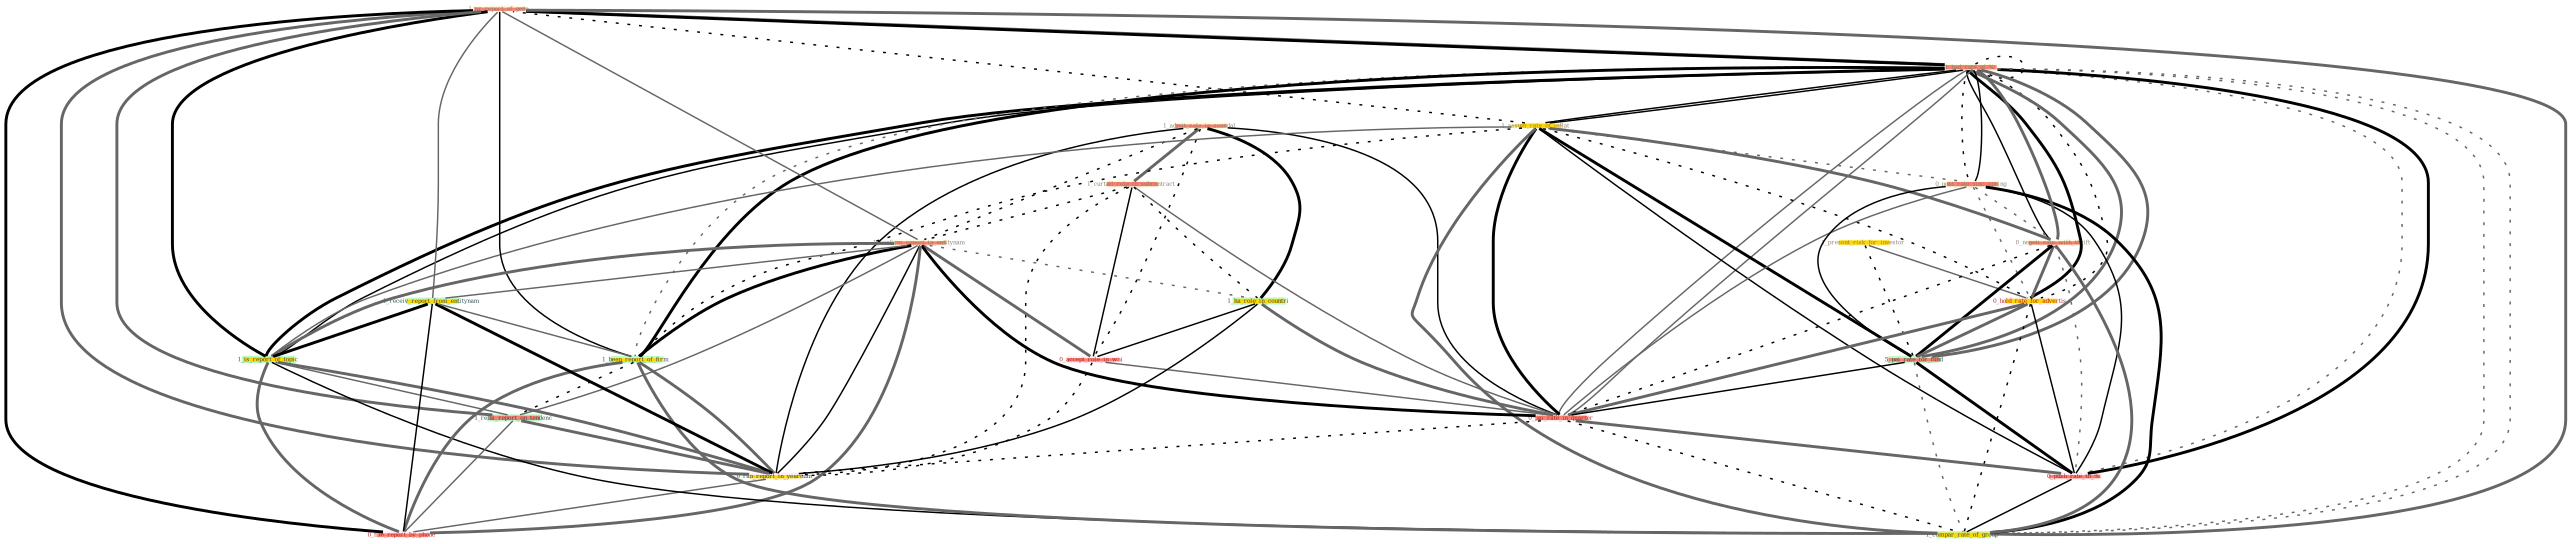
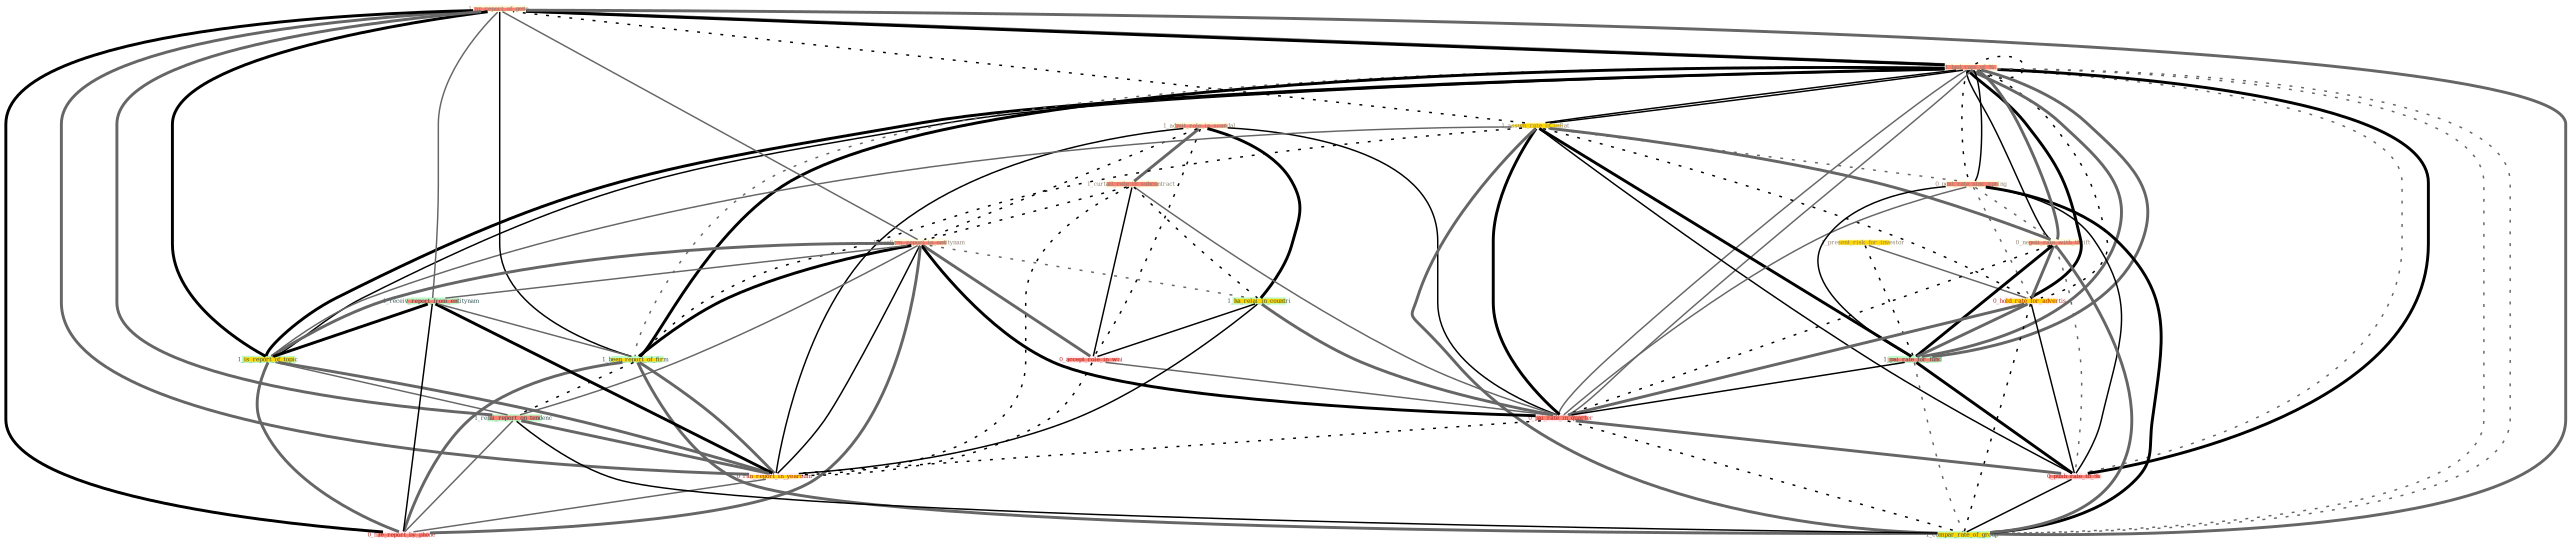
node "1_receiv_report_from_entitynam": fillcolor gold -> salmon
node "1_ha_role_in_countri": label "1_ha_role_in_countri" -> "1_ha_relai_in_countri"
node "5_pai_rate_for_fund": label "5_pai_rate_for_fund" -> "1_pai_rate_for_fund"
node "0_ran_report_in_yearnum": fontcolor #2f4f4f -> #b22222
edge "1_is_report_of_topic" -- "1_compar_rate_of_group": now "1_relai_report_on_tendenc" -- "1_compar_rate_of_group"
